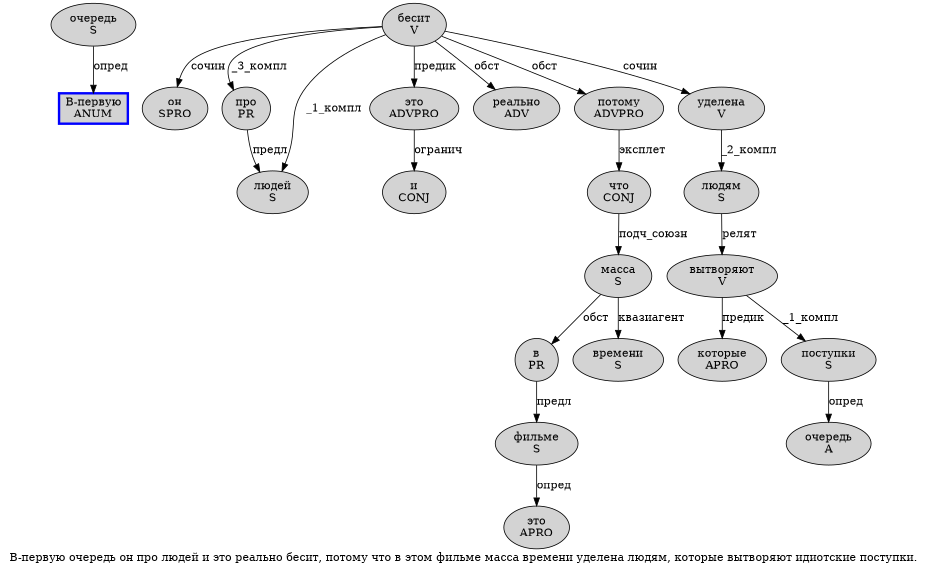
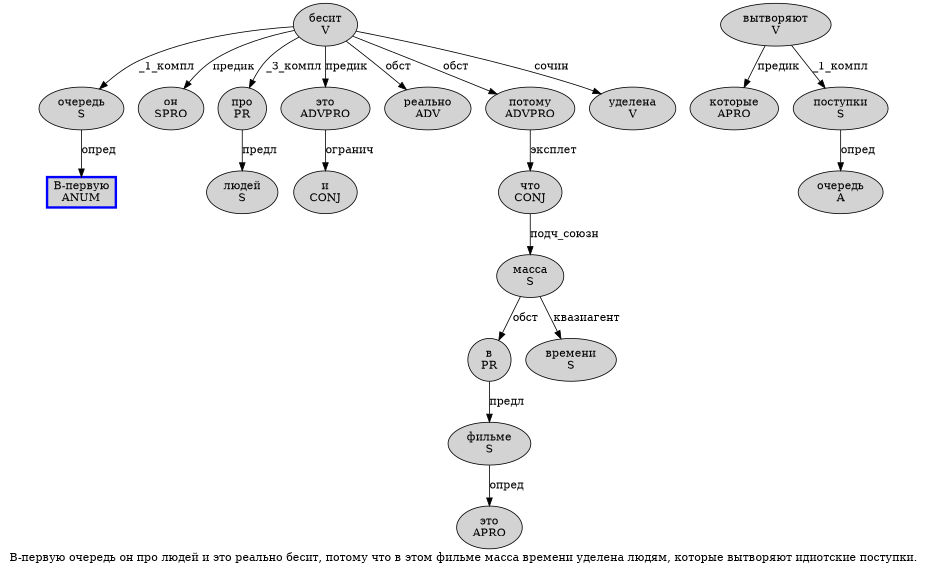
edge "бесит V" -> "он SPRO": label "сочин" -> "предик"
edge "бесит V" -> "людей S": now "бесит V" -> "очередь S"
node "людям S": removed
